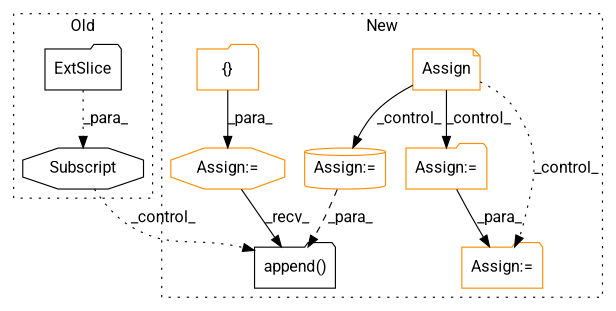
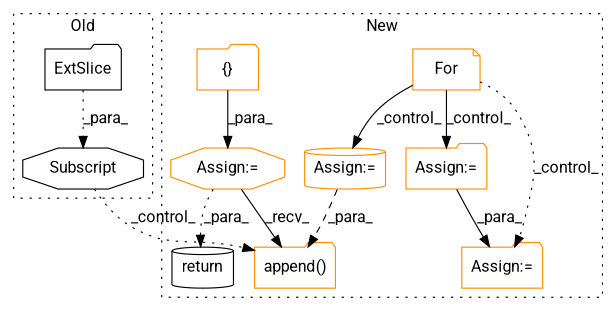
node "Assign": label "Assign" -> "For"
node "return": added
node "append()": color black -> darkorange
